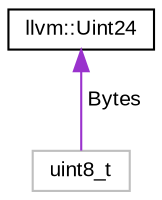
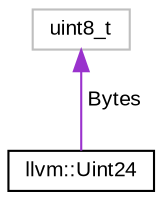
edge "uint8_t" -> "llvm::Uint24": reversed
